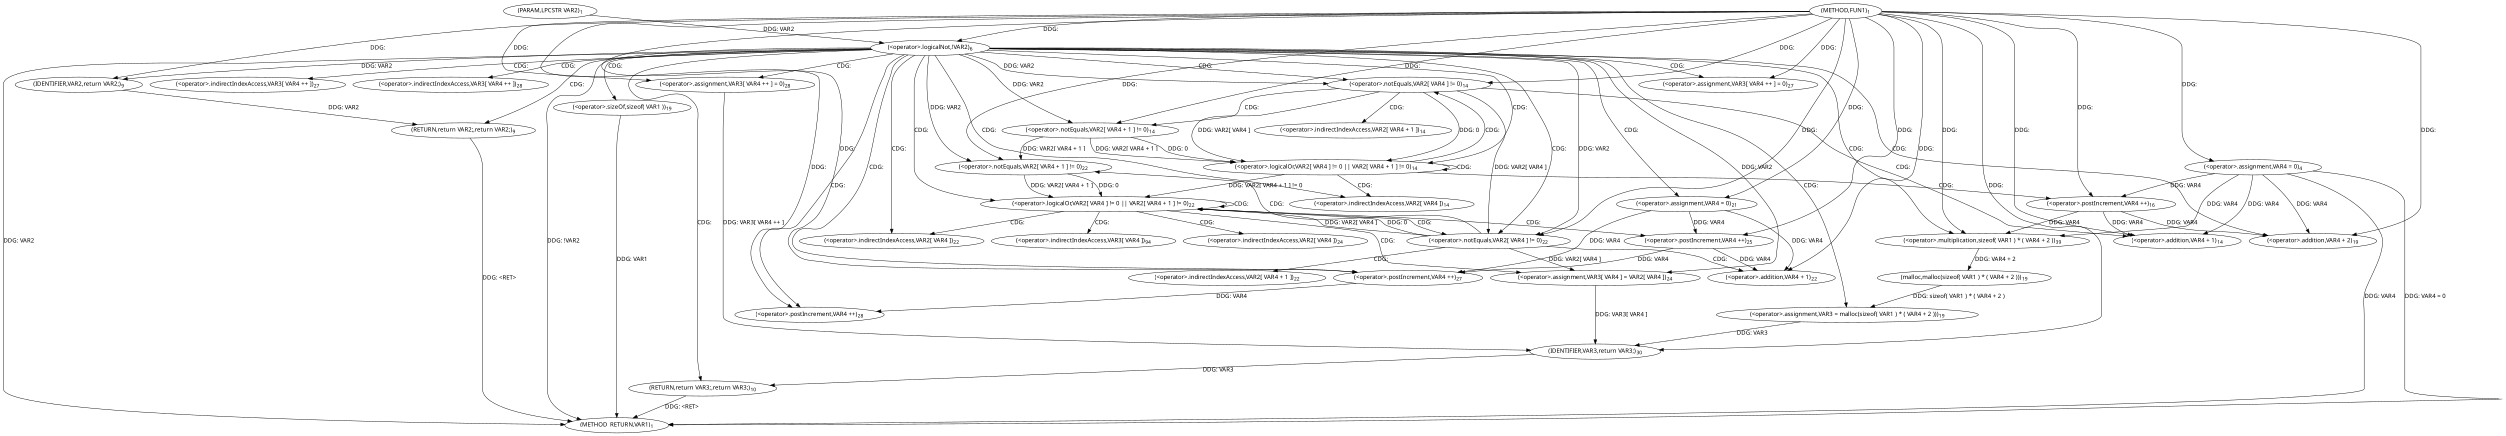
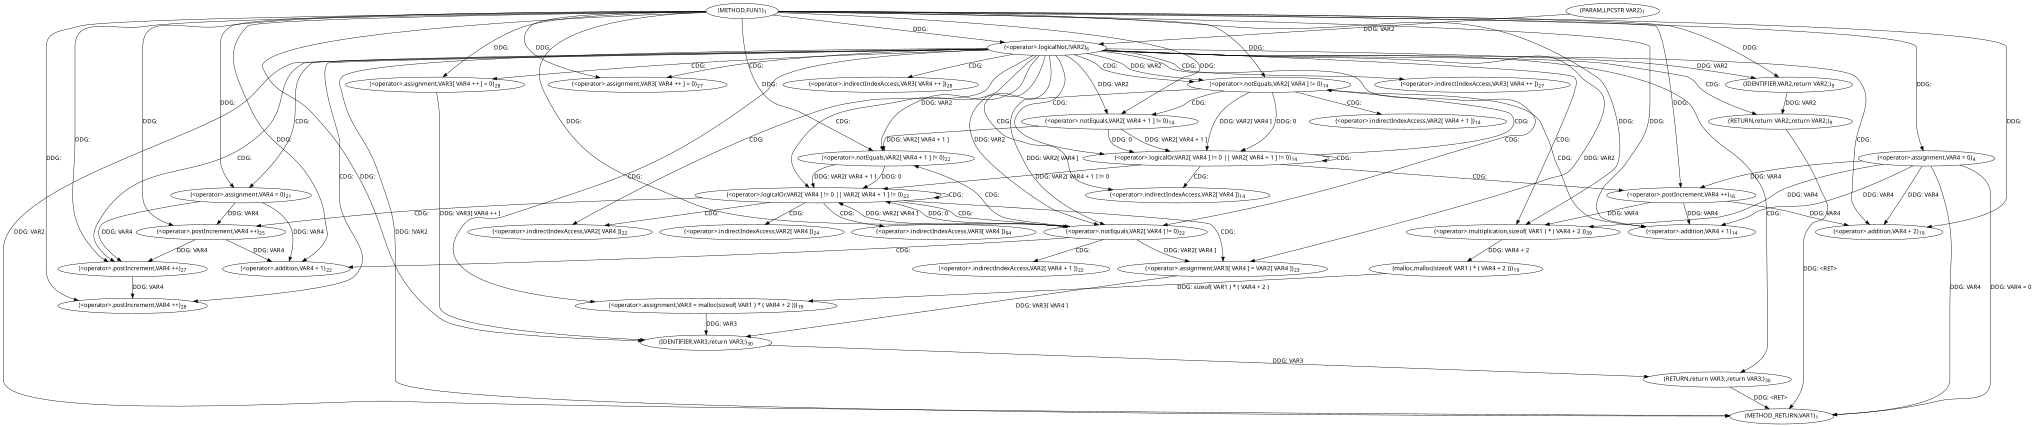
node "(<operator>.sizeOf,sizeof( VAR1 ))": removed
node "(<operator>.assignment,VAR3[ VAR4 ] = VAR2[ VAR4 ])": text "24" -> "23"
node "(RETURN,return VAR3;,return VAR3;)": text "10" -> "30"
